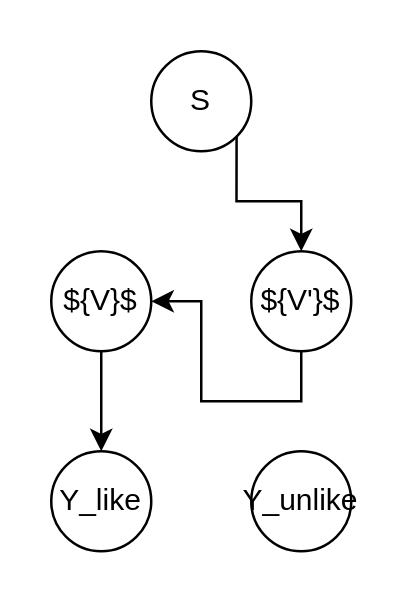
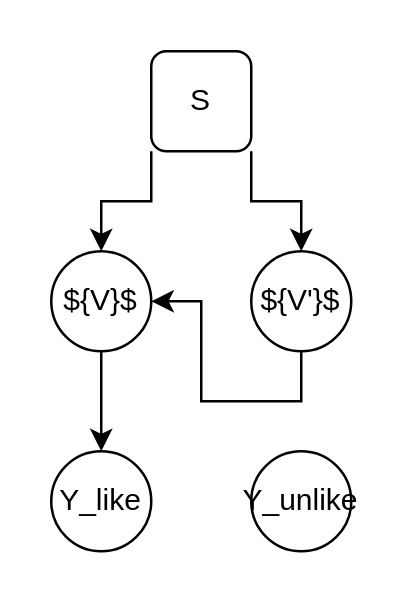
node "S": shape ellipse -> rounded rectangle
edge "S" -> "${V}$": added
